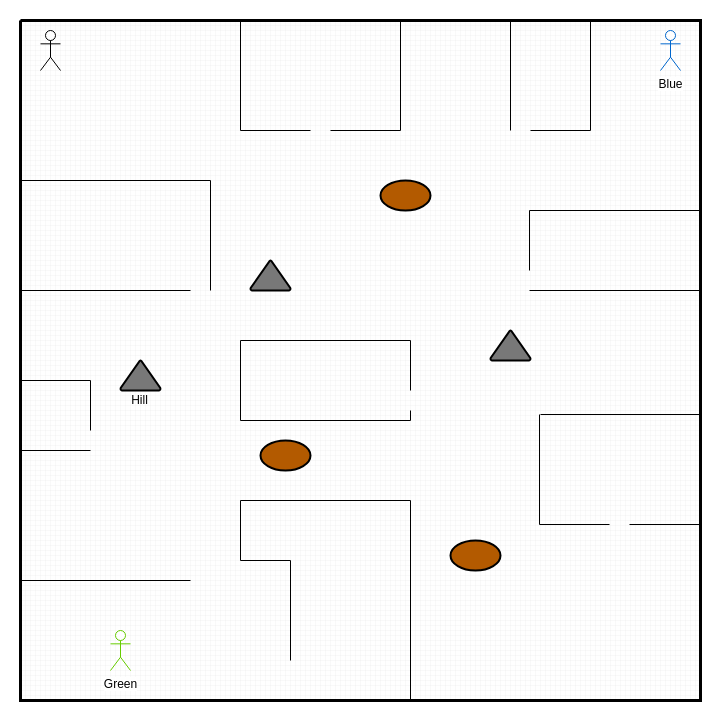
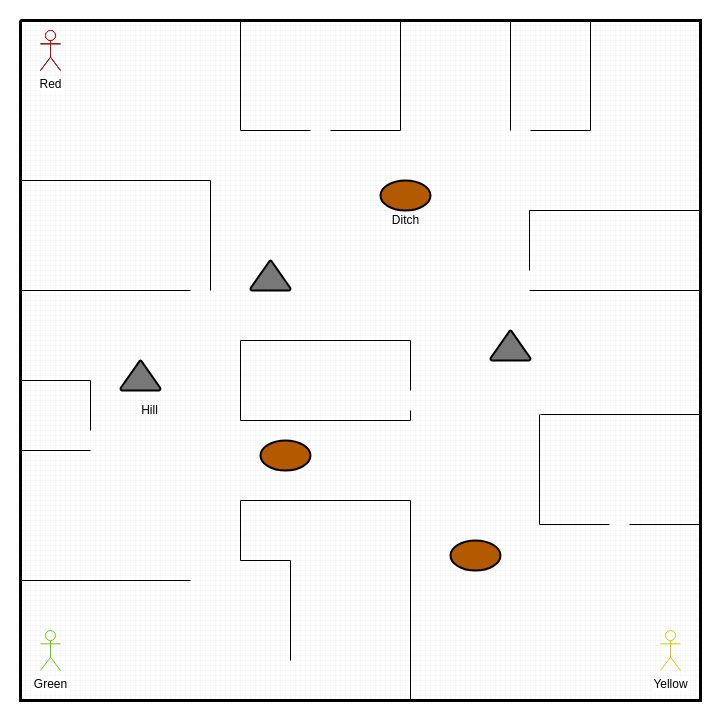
node "Red": added
node "Blue": removed
node "Ditch": added
node "Hill": moved (140, 401) -> (150, 411)
node "Green": moved (121, 651) -> (51, 651)
node "Yellow": added
